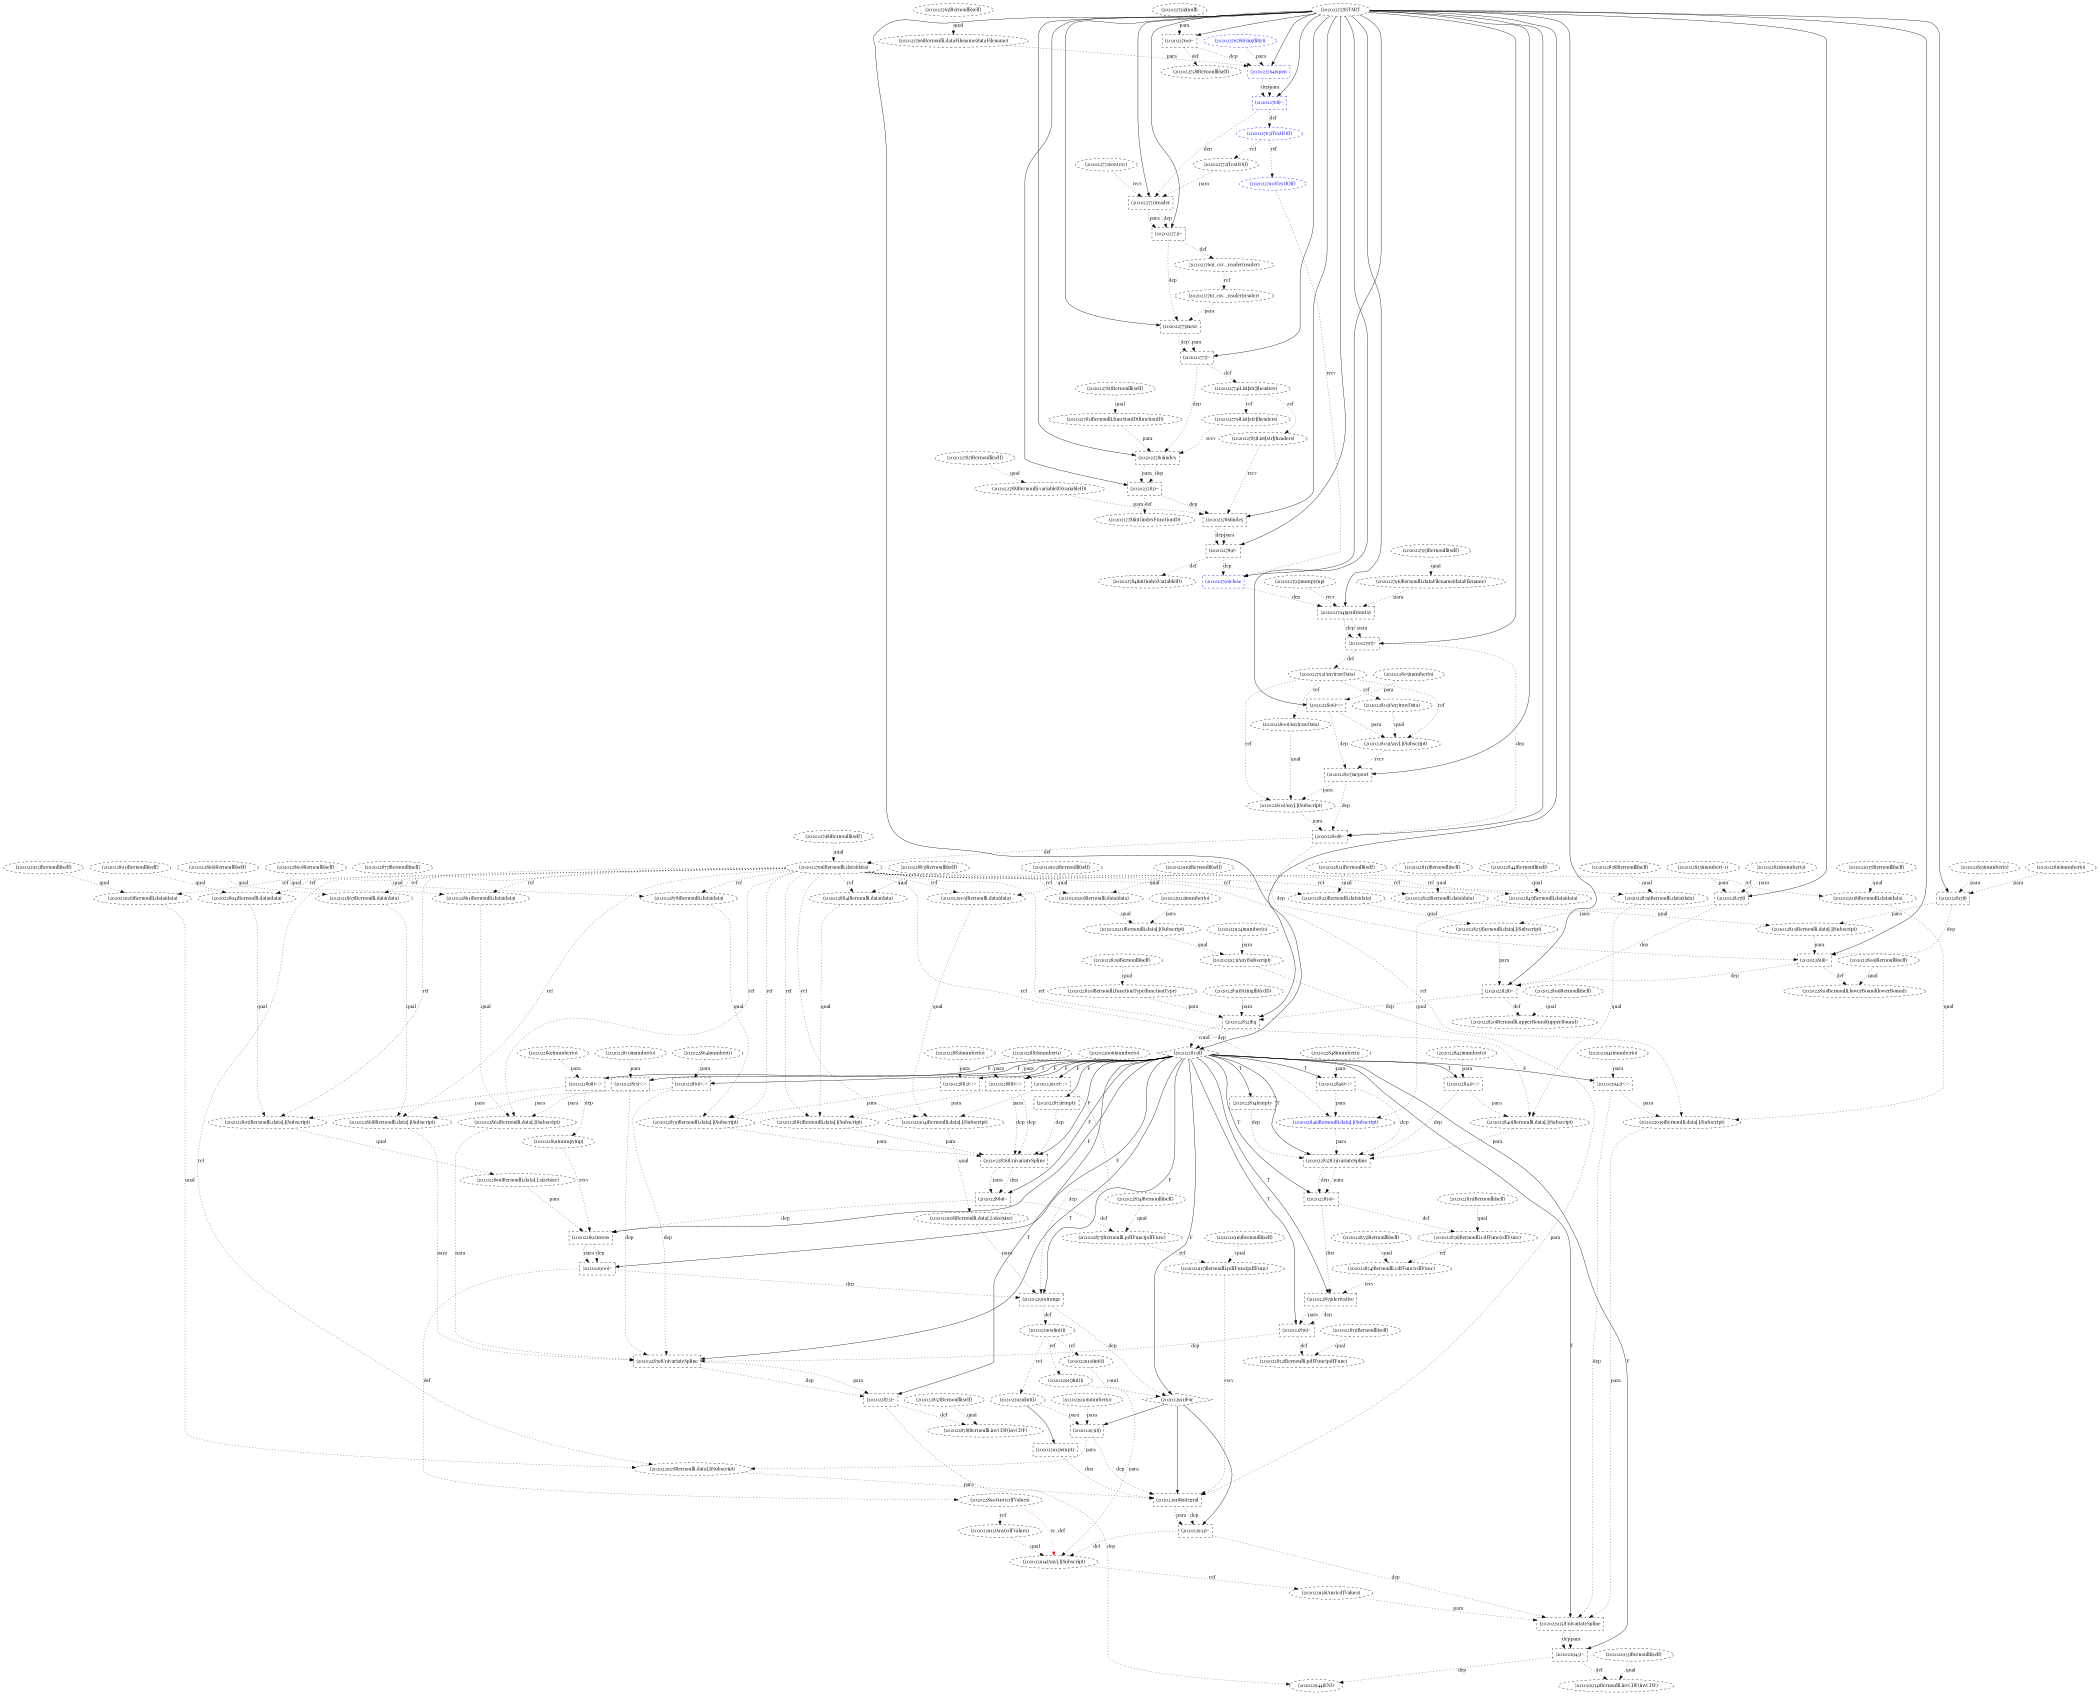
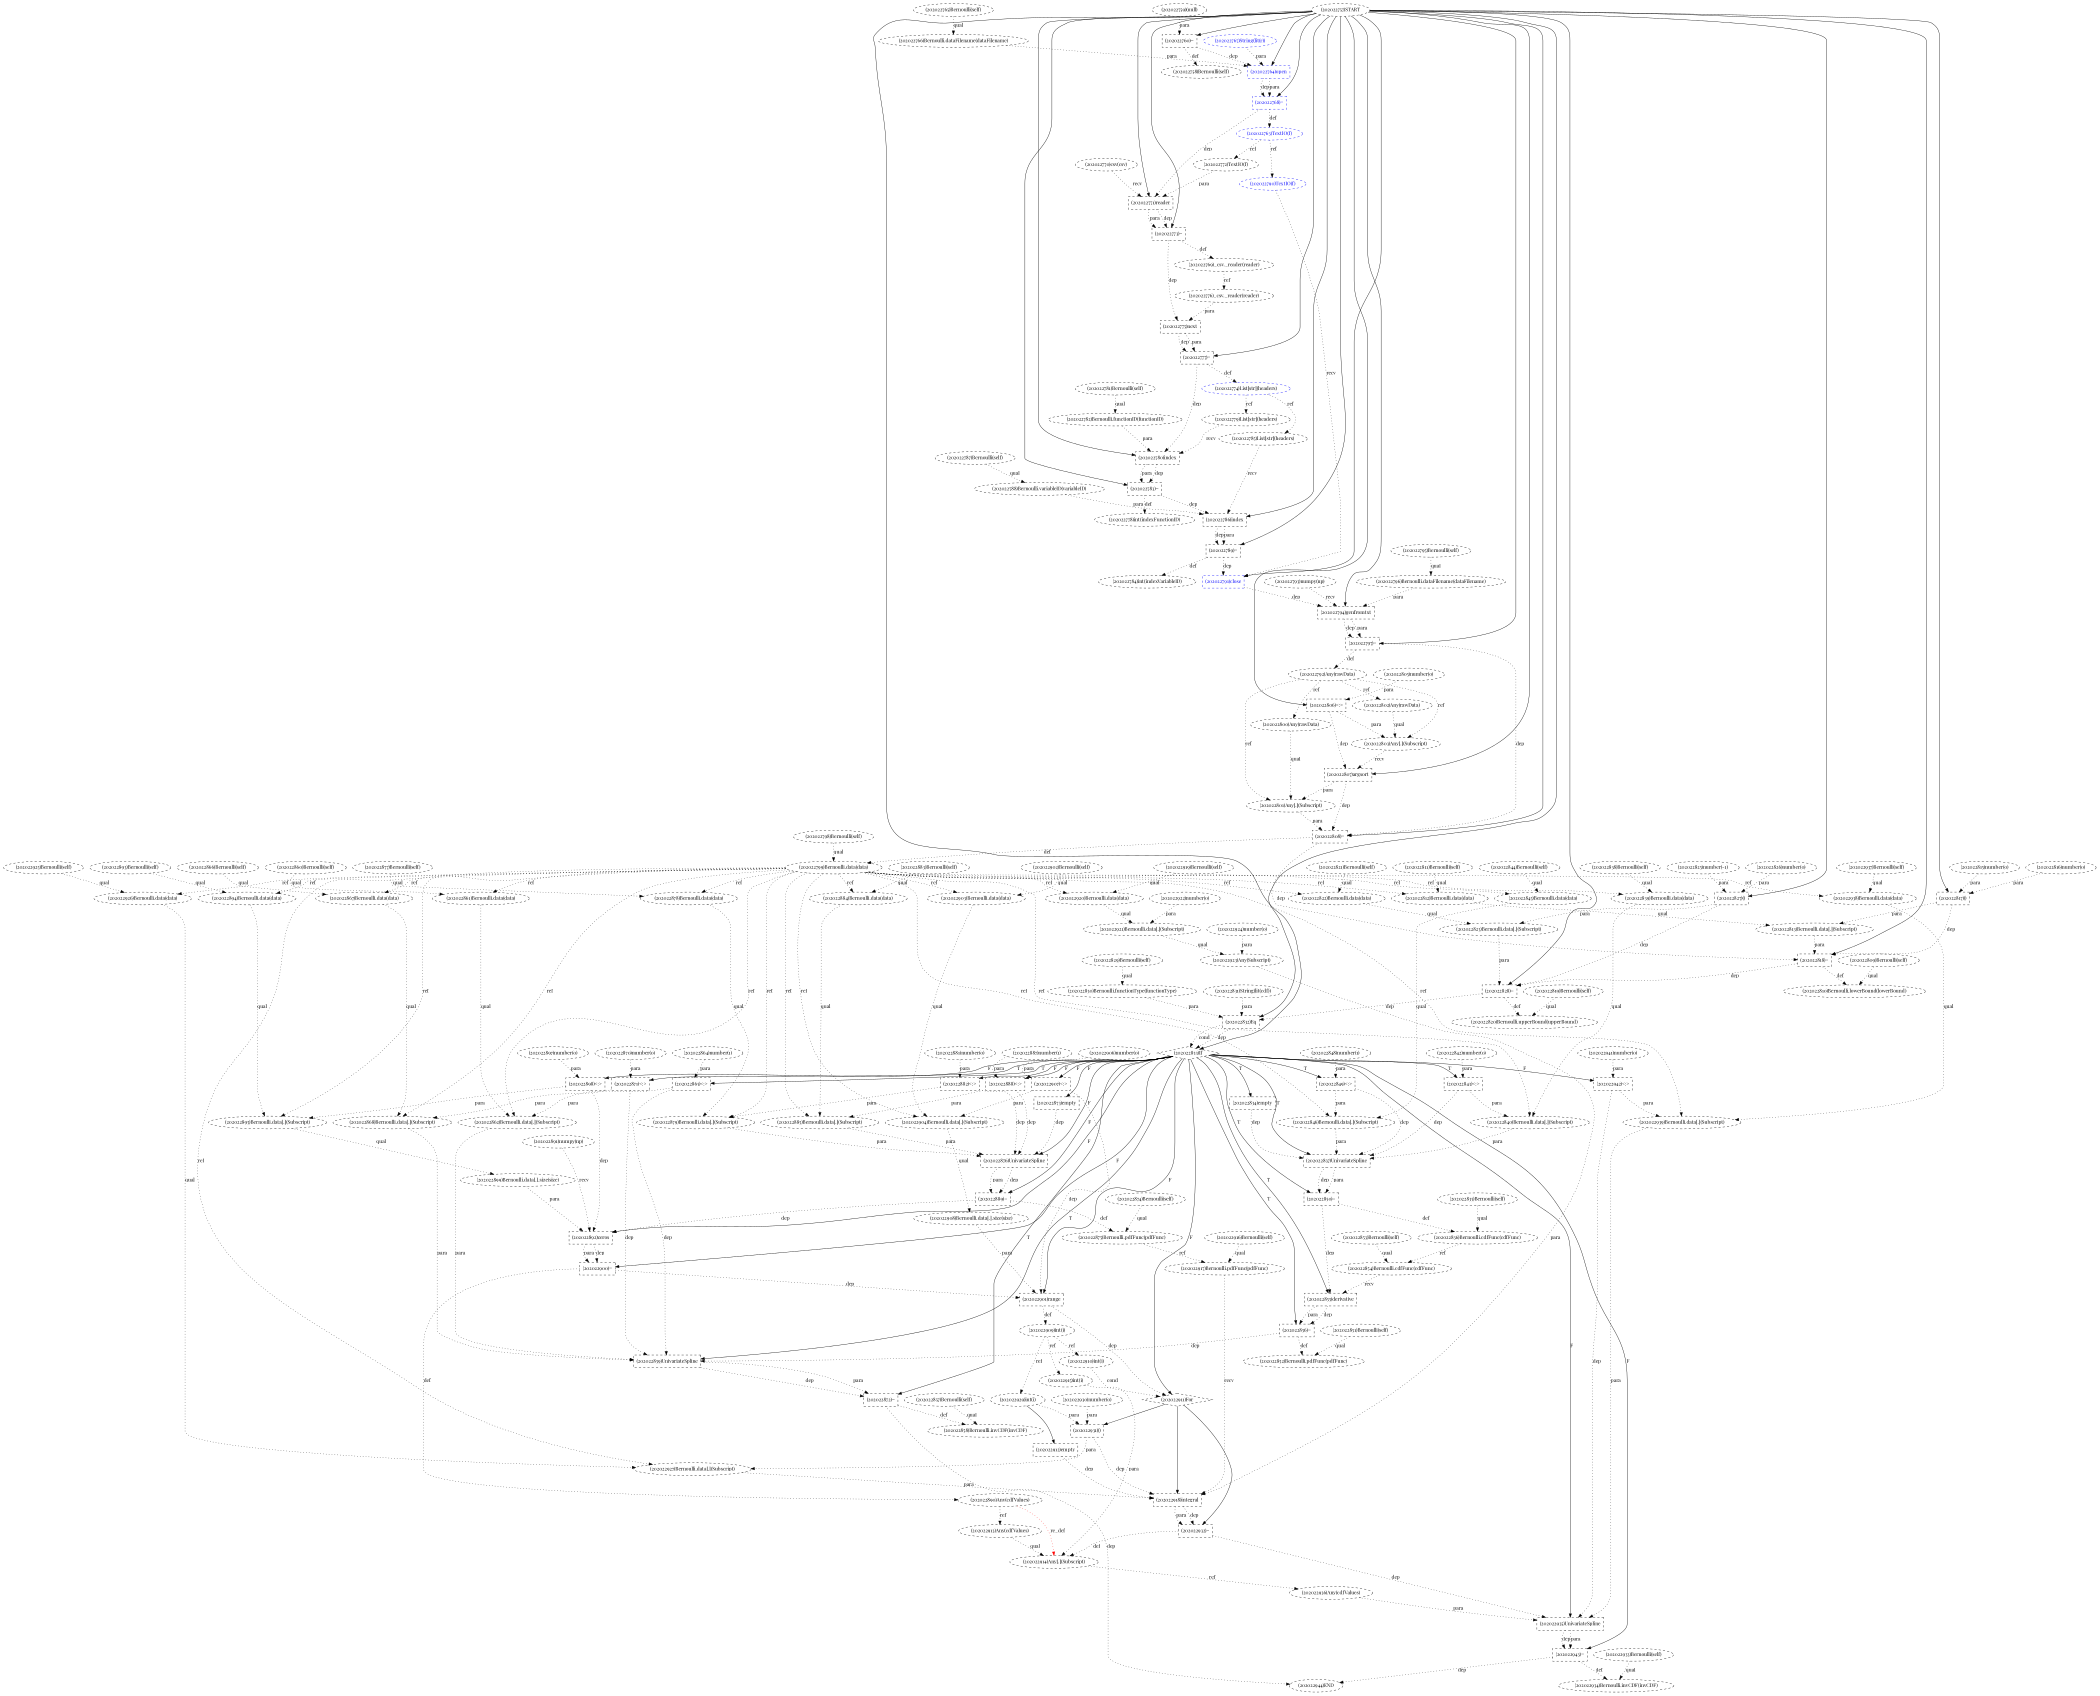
edge "(202022757)START" -> "(202022775)next": removed
node "(202022774)List[str](headers)": color black -> blue
edge "(202022898)<:>" -> "(202022891)numpy(np)": now "(202022898)<:>" -> "(202022892)zeros"
node "(202022846)Bernoulli.data[.](Subscript)": fontcolor blue -> black
